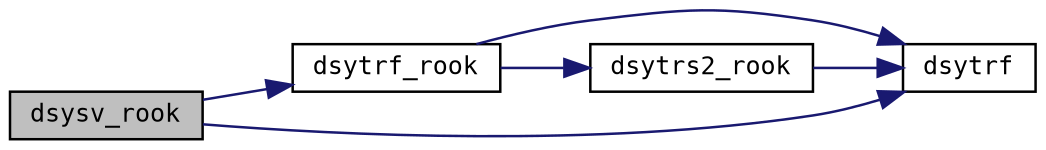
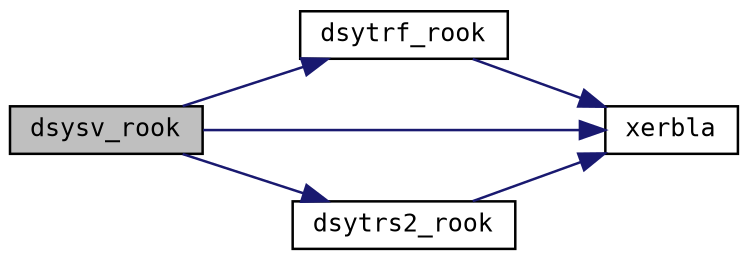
edge "dsytrf_rook" -> "dsytrs2_rook": now "dsysv_rook" -> "dsytrs2_rook"
node "dsytrf": label "dsytrf" -> "xerbla"
